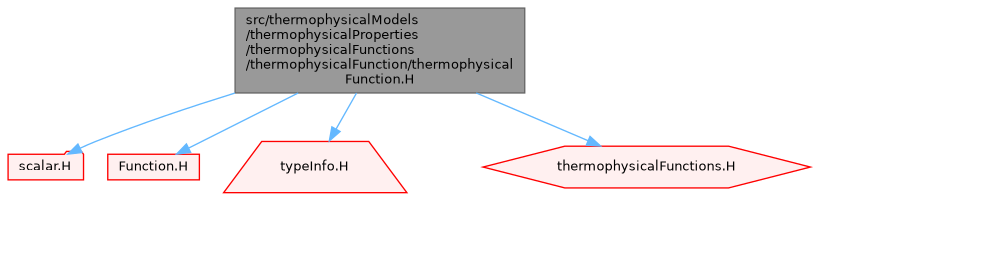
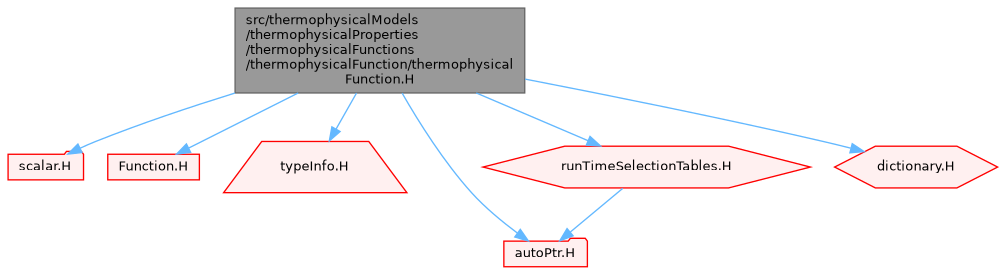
node "thermophysicalFunctions.H": label "thermophysicalFunctions.H" -> "runTimeSelectionTables.H"
node "dictionary.H": added
node "autoPtr.H": added
